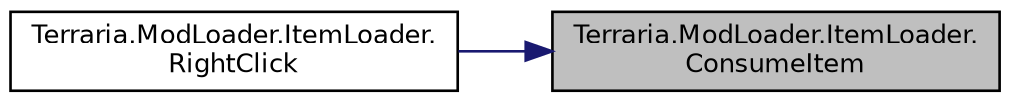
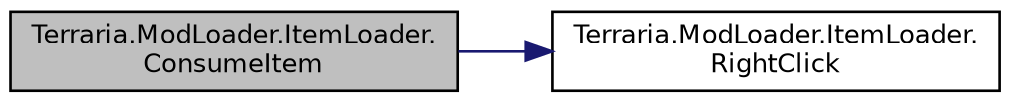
edge "Terraria.ModLoader.ItemLoader. RightClick" -> "Terraria.ModLoader.ItemLoader. ConsumeItem": reversed
